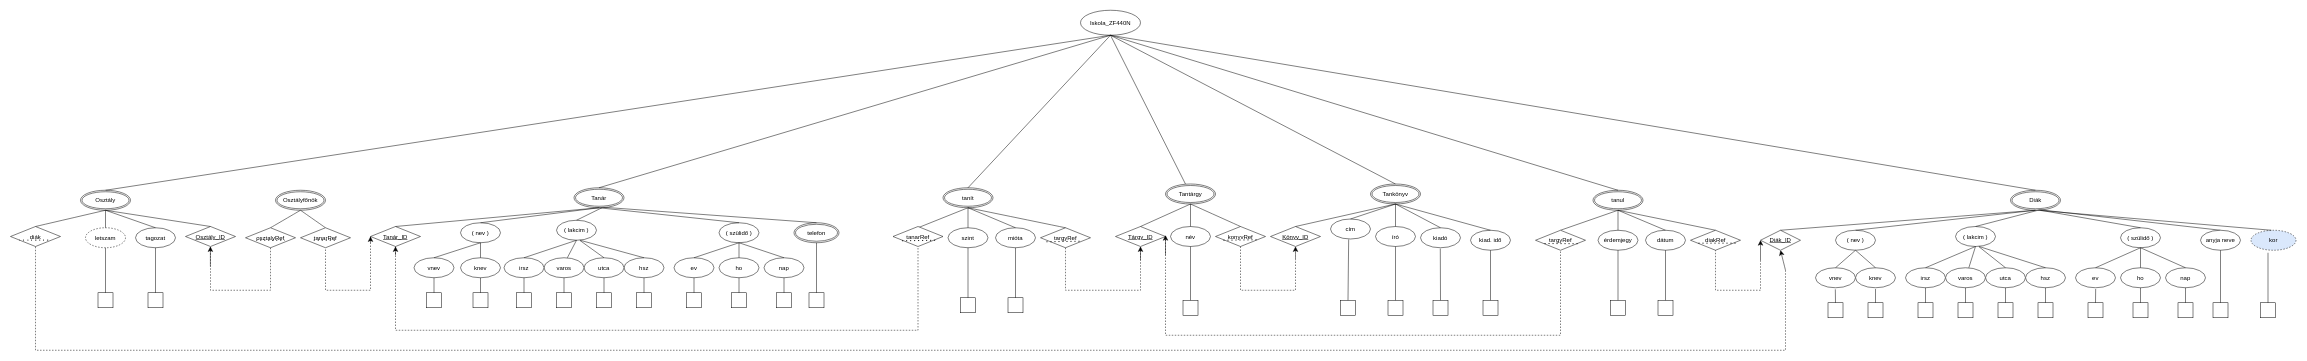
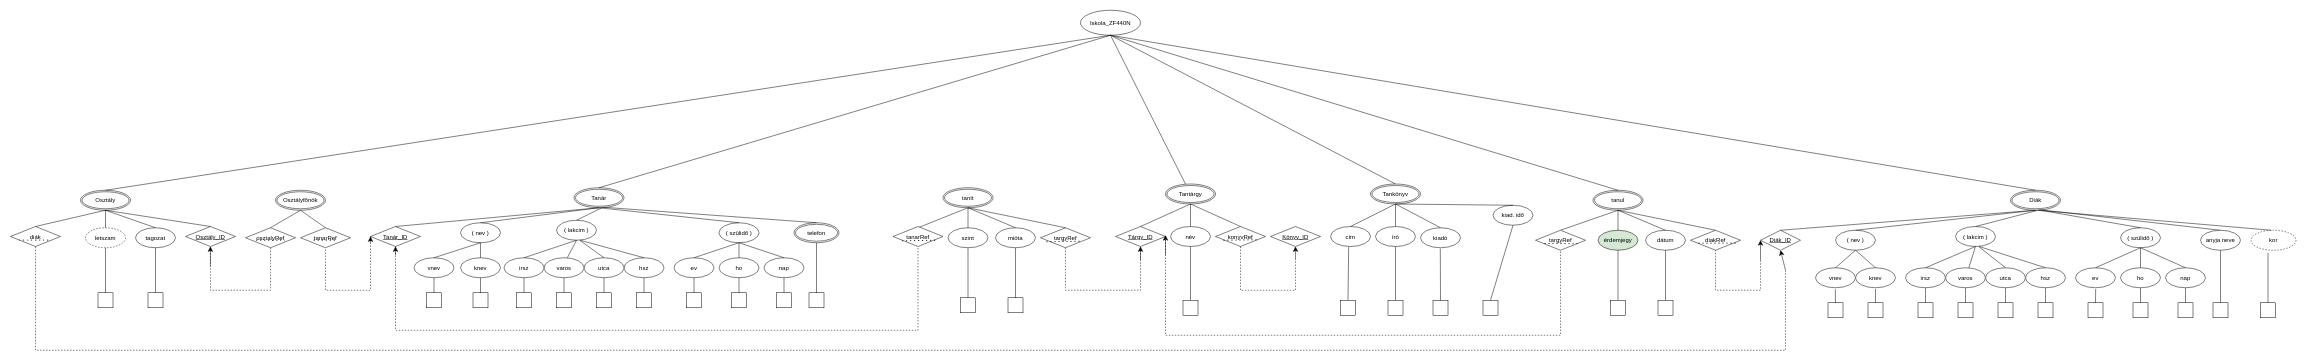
edge "Iskola_ZF440N" -- "tanít": removed
edge "Tankönyv" -- "Könyv_ID": removed
node "cím": moved (1350, 229) -> (1350, 237)
node "kiad. idő": moved (1490, 240) -> (1513, 215)
node "érdemjegy": fillcolor #ffffff -> #d5e8d4
node "kor": fillcolor #dae8fc -> #ffffff
